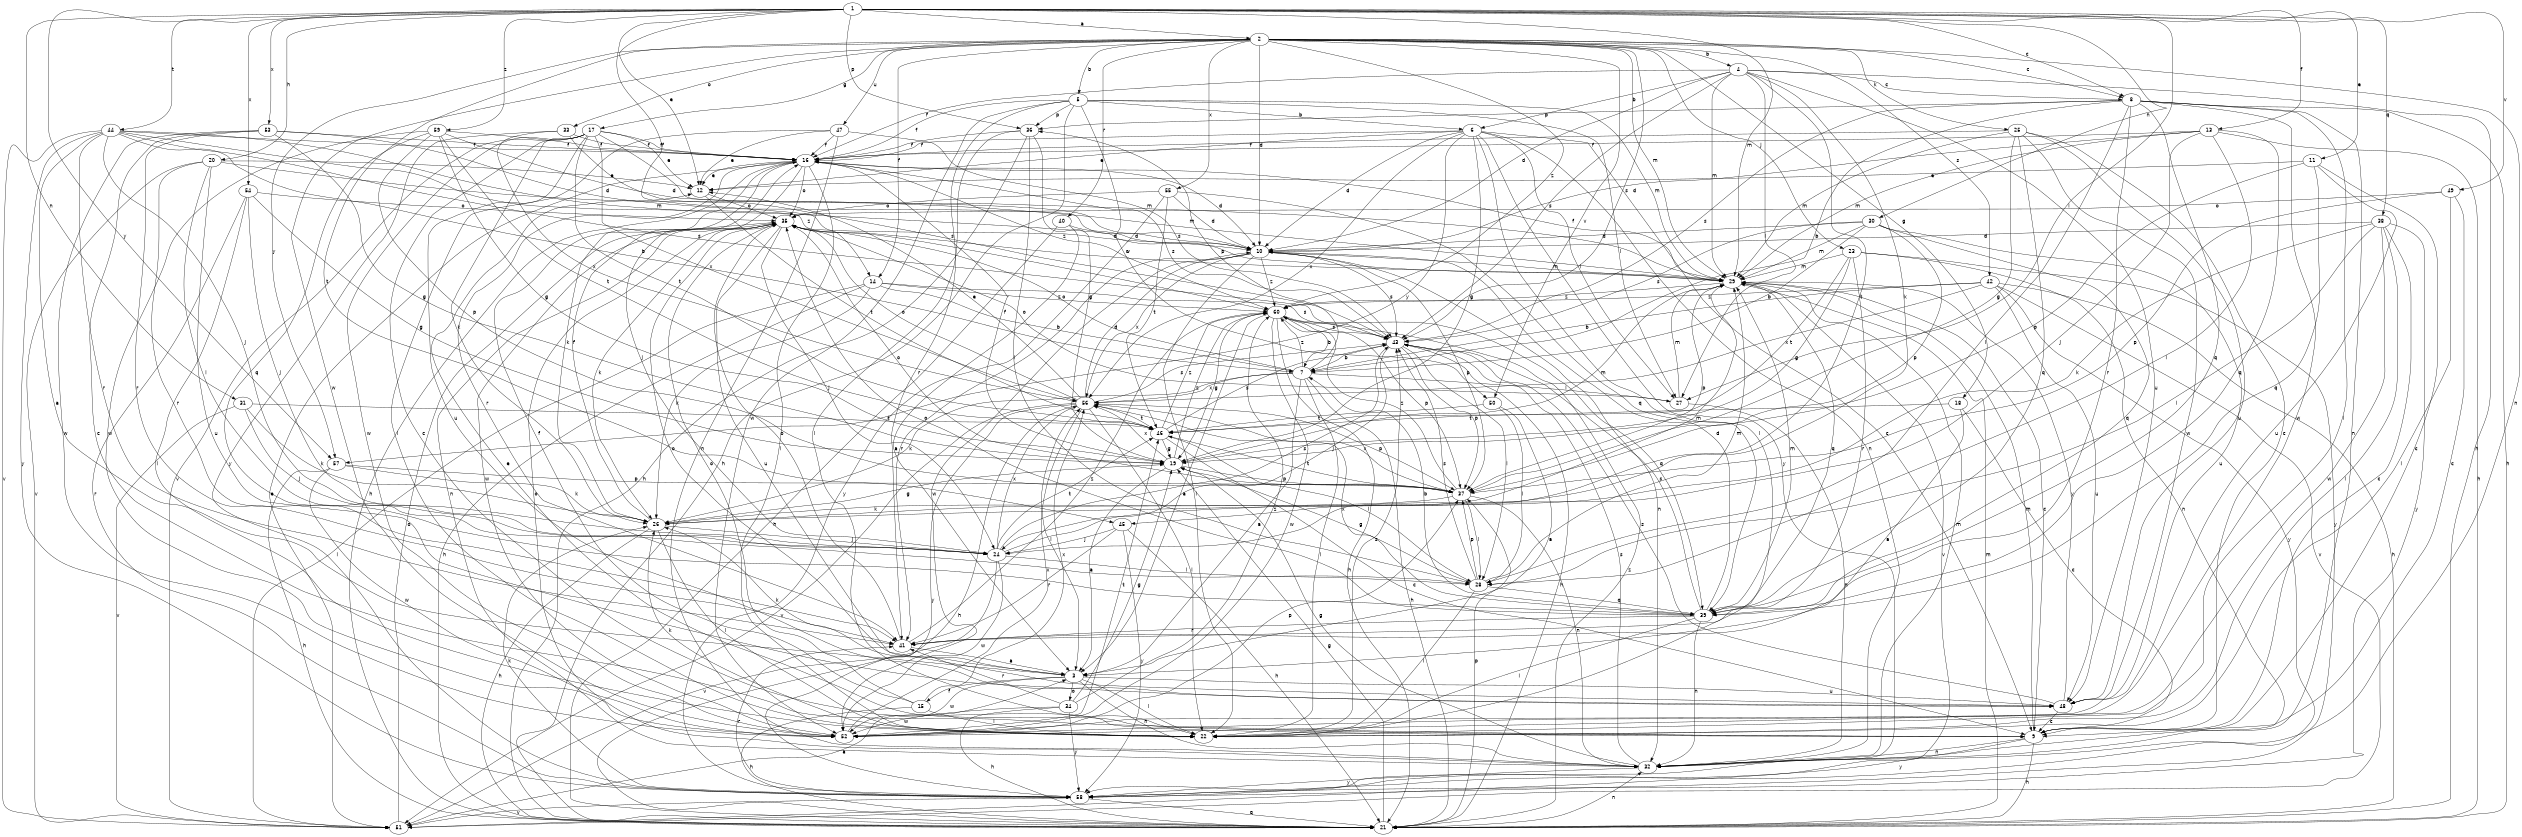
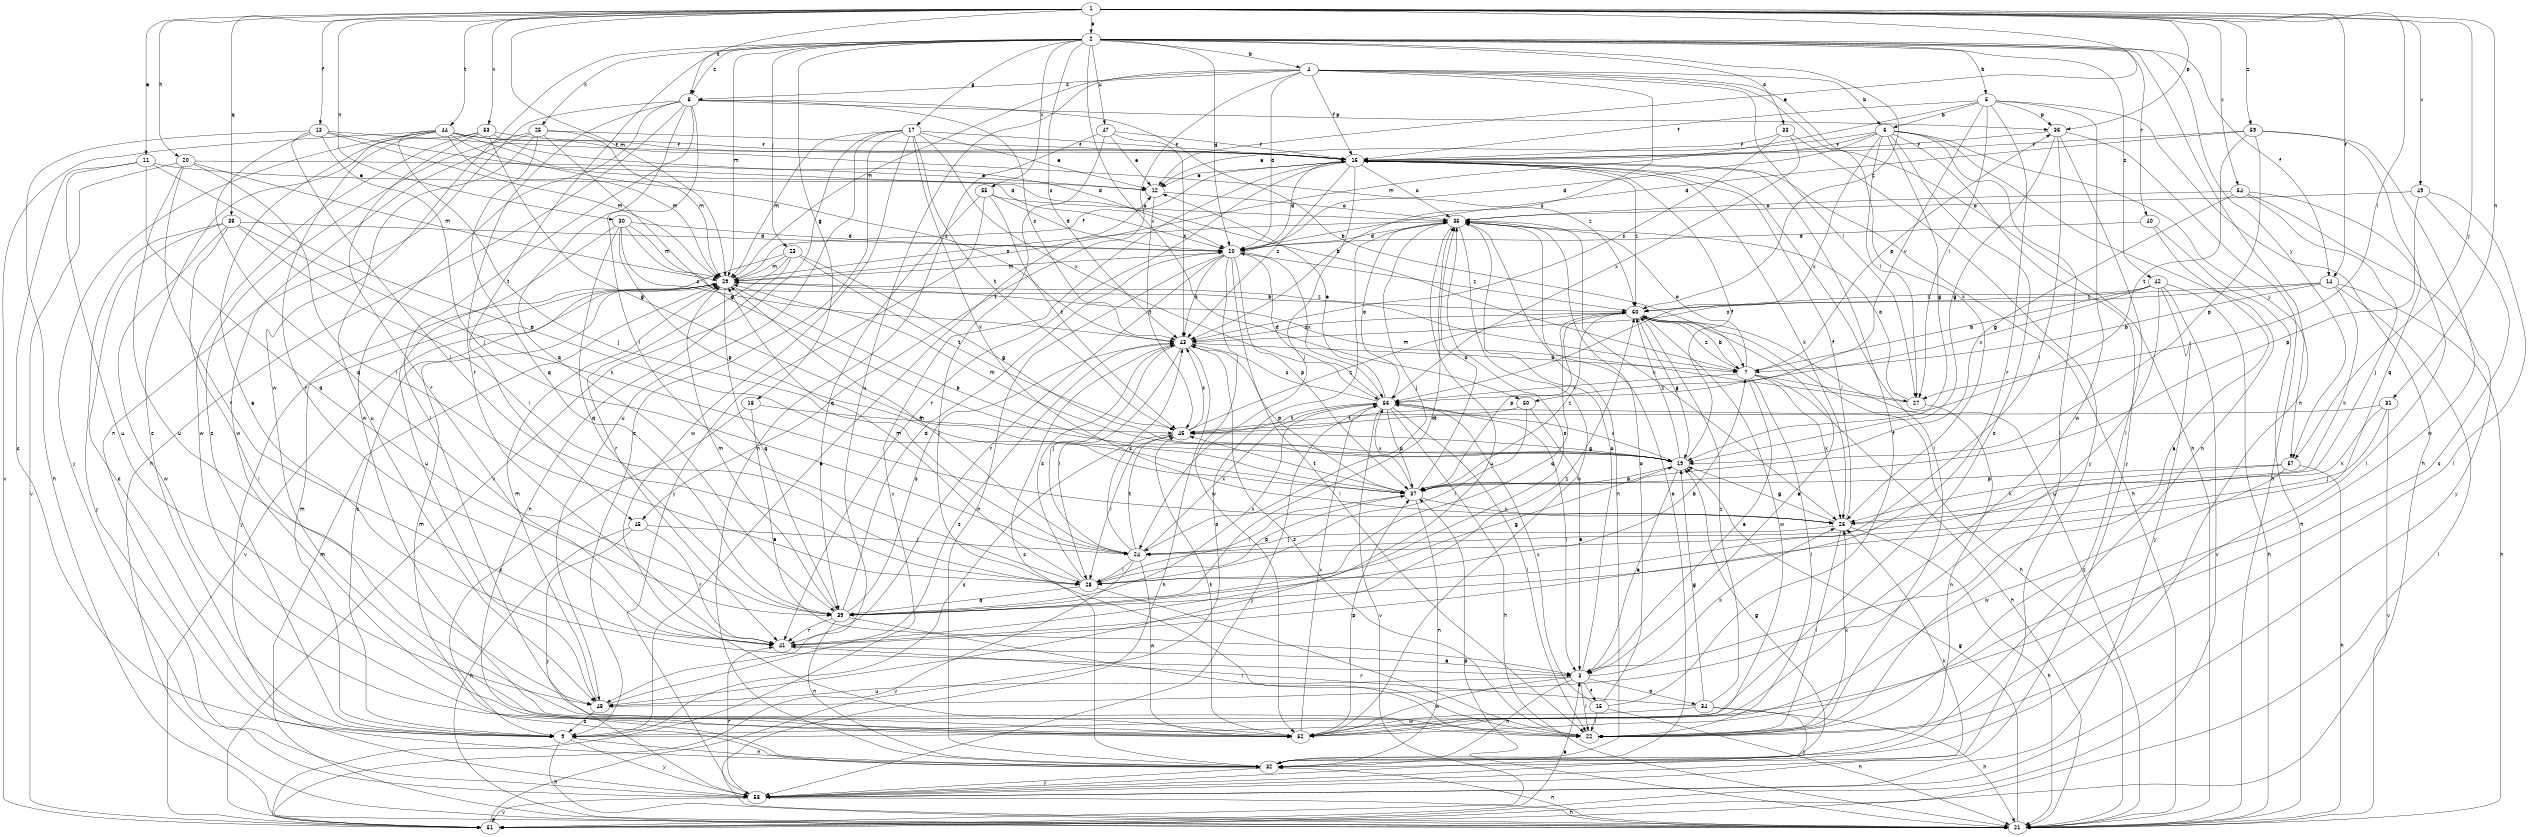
edge "59" -> "19": removed, label "g"
edge "54" -> "58": label "r" -> "y"
edge "16" -> "51": label "e" -> "v"
edge "48" -> "29": label "y" -> "m"
edge "58" -> "21": label "q" -> "h"
